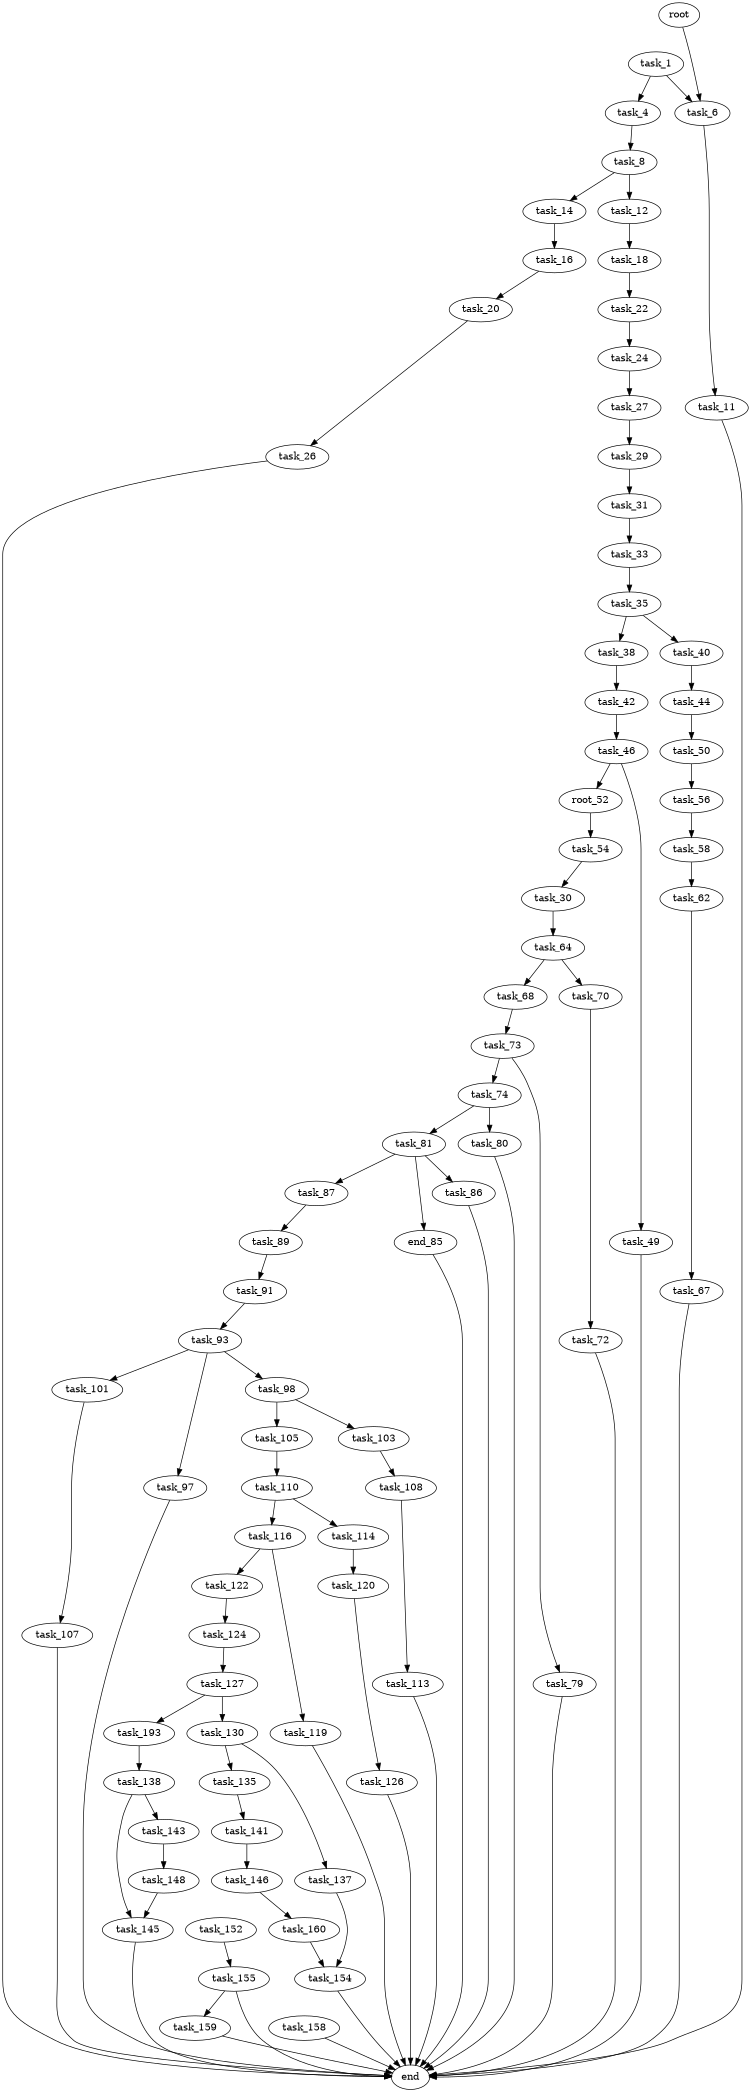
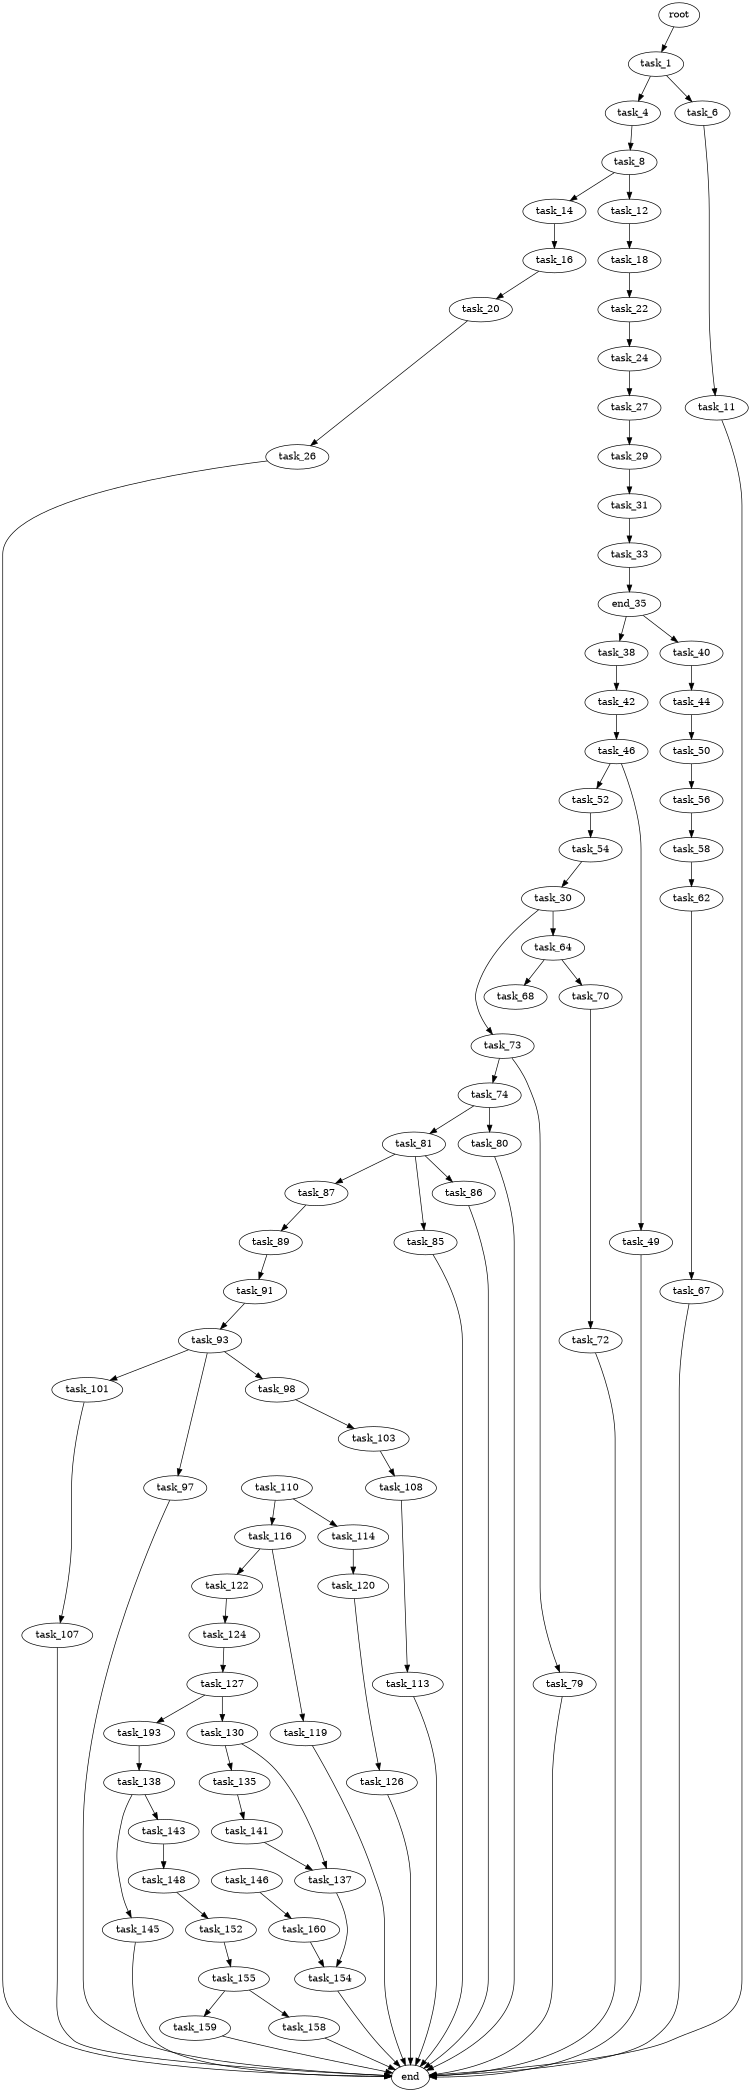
edge "root" -> "task_6": now "root" -> "task_1"
node "task_35": label "task_35" -> "end_35"
node "root_52": label "root_52" -> "task_52"
edge "task_68" -> "task_73": now "task_30" -> "task_73"
node "end_85": label "end_85" -> "task_85"
node "task_105": removed
edge "task_141" -> "task_146": now "task_141" -> "task_137"
edge "task_148" -> "task_145": now "task_148" -> "task_152"
edge "task_155" -> "end": now "task_155" -> "task_158"
